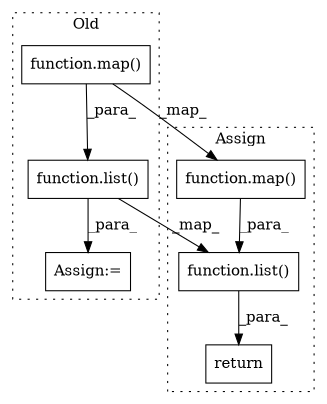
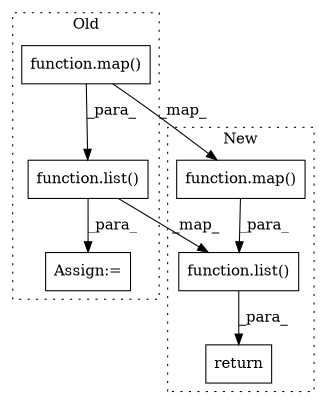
cluster "Assign": label "Assign" -> "New"
